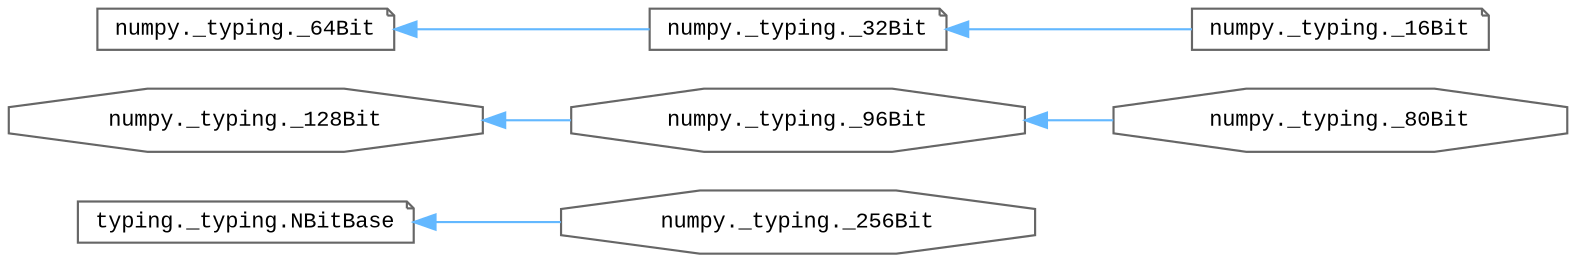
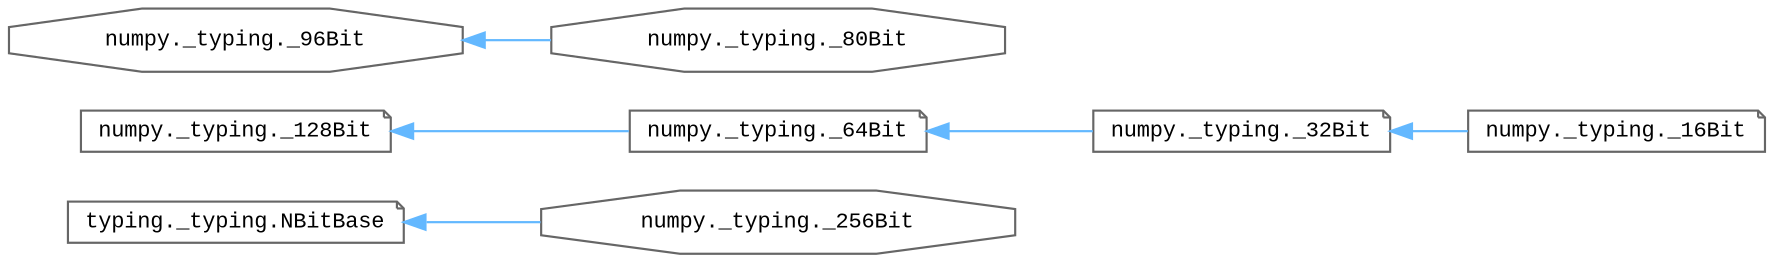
node "numpy._typing._128Bit": shape octagon -> note
edge "numpy._typing._96Bit" -> "numpy._typing._128Bit": now "numpy._typing._64Bit" -> "numpy._typing._128Bit"
